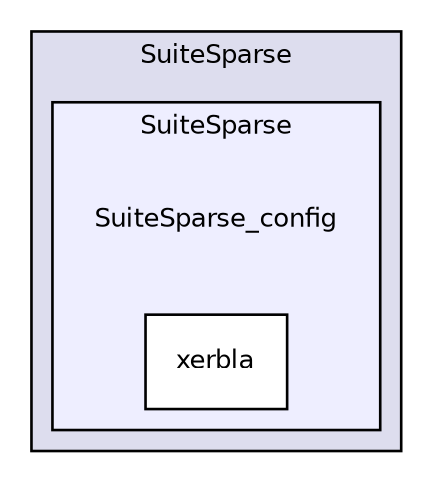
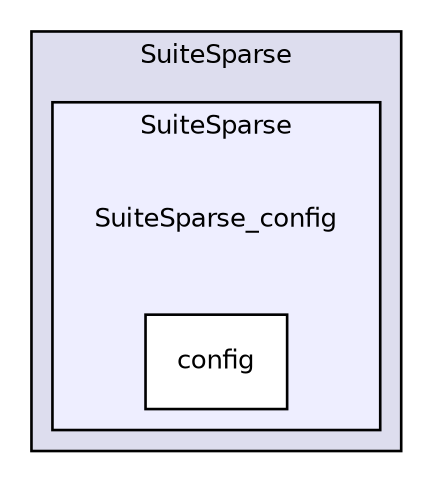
node "xerbla": label "xerbla" -> "config"
